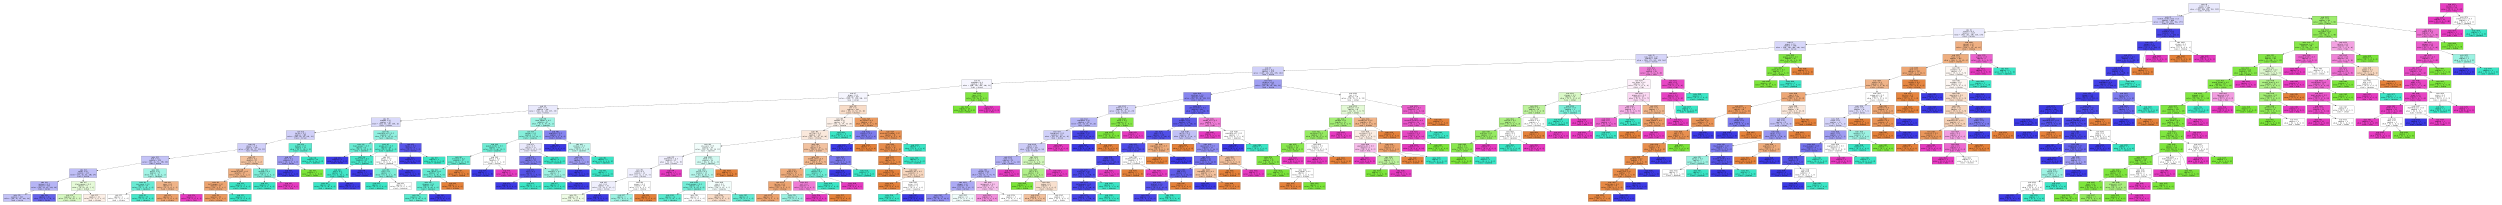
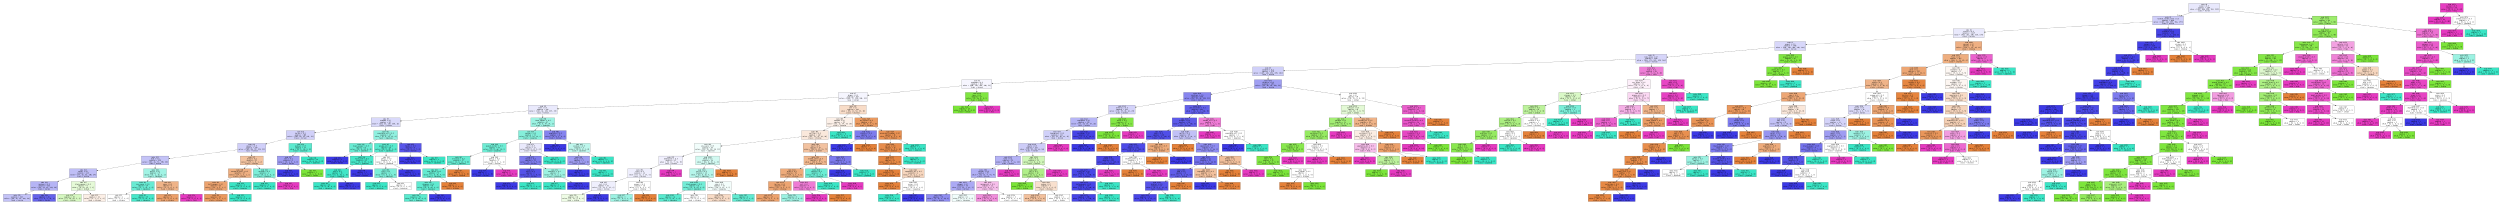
edge "node #374" -> "node #407": now "node #374" -> "node #375"
edge "node #422" -> "node #436": now "node #434" -> "node #436"
edge "node #424" -> "node #428": now "node #424" -> "node #432"
